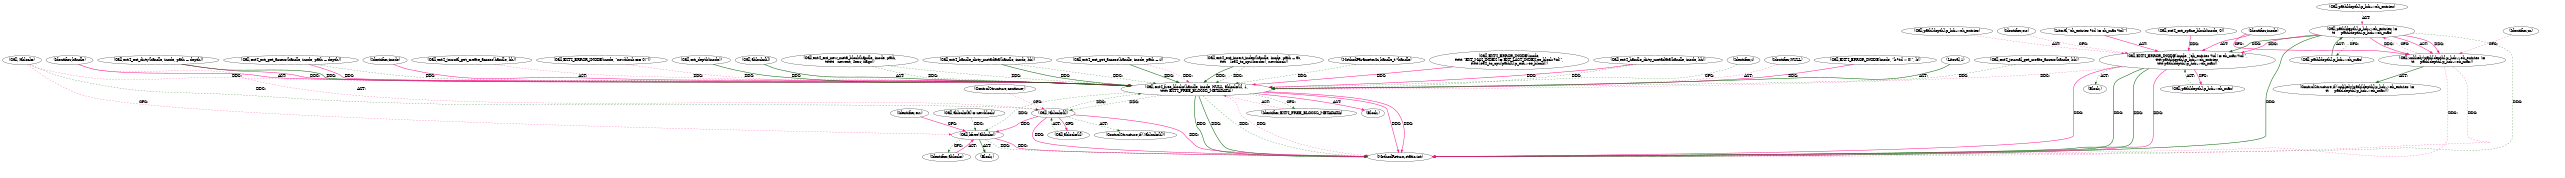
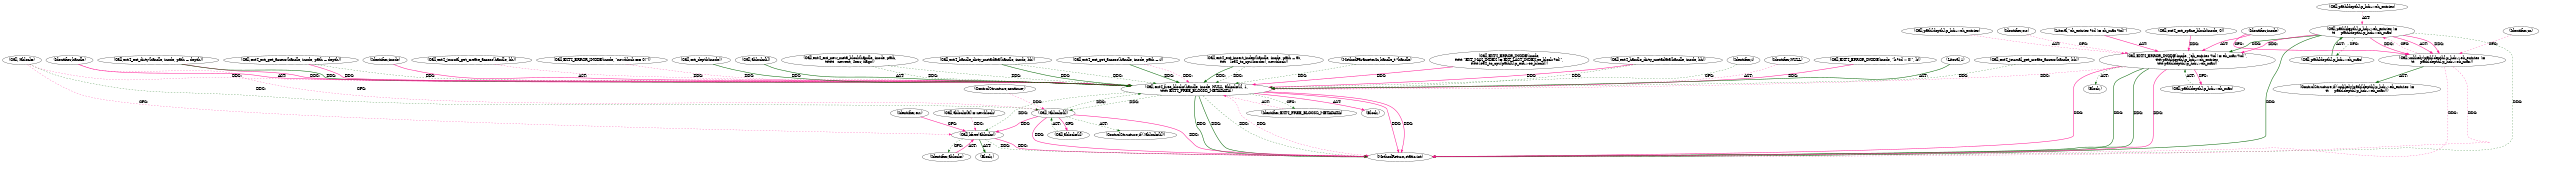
edge "(Identifier,handle)" -> "(Call,!ablocks[i])": label "AST: " -> "CFG: "
edge "(ControlStructure,continue;)" -> "(Call,!ablocks[i])": label "CFG: " -> "DDG: "
edge "(Call,ablocks[a] = newblock)" -> "(Call,kfree(ablocks))": color darkgreen -> deeppink
